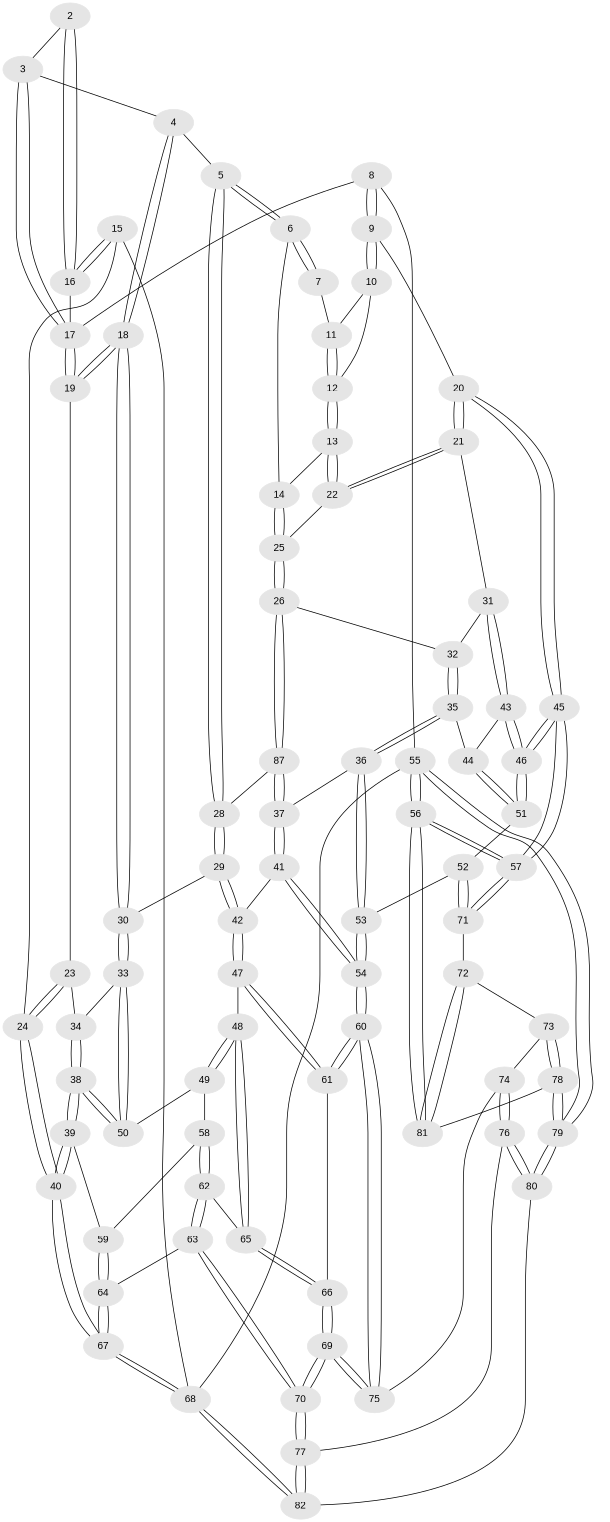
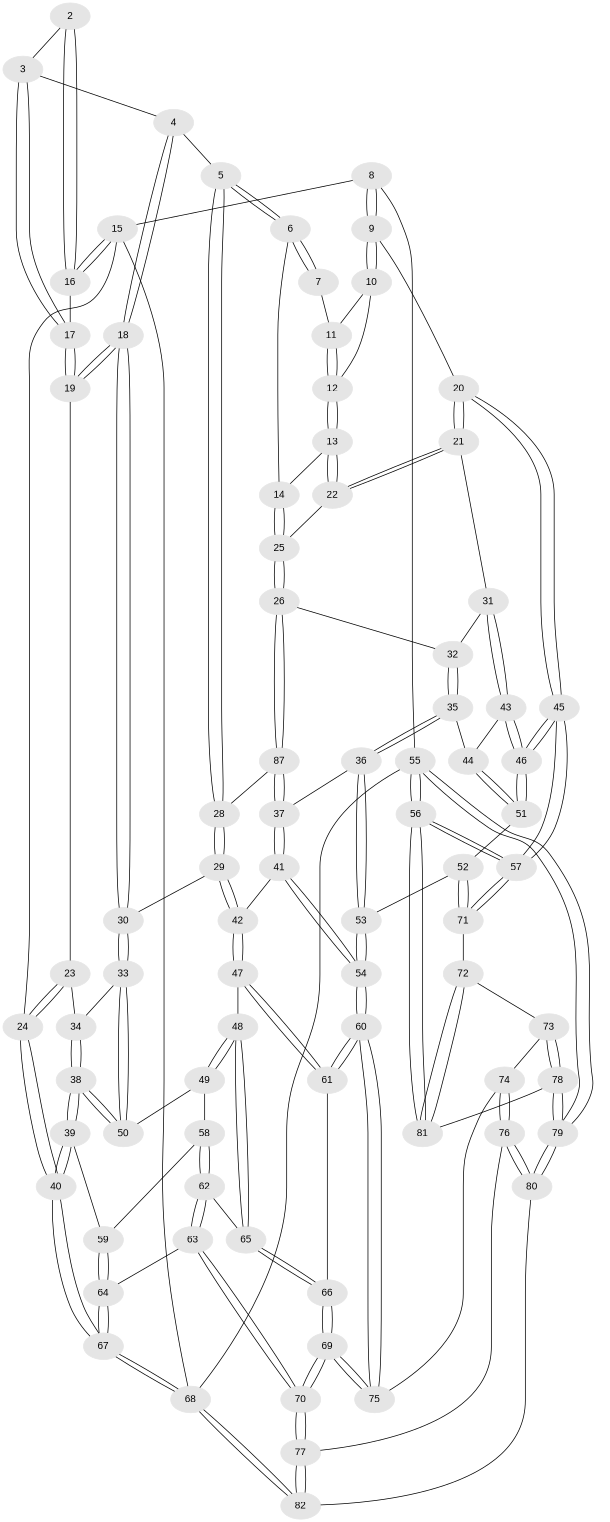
edge "8" -- "17": now "8" -- "15"
